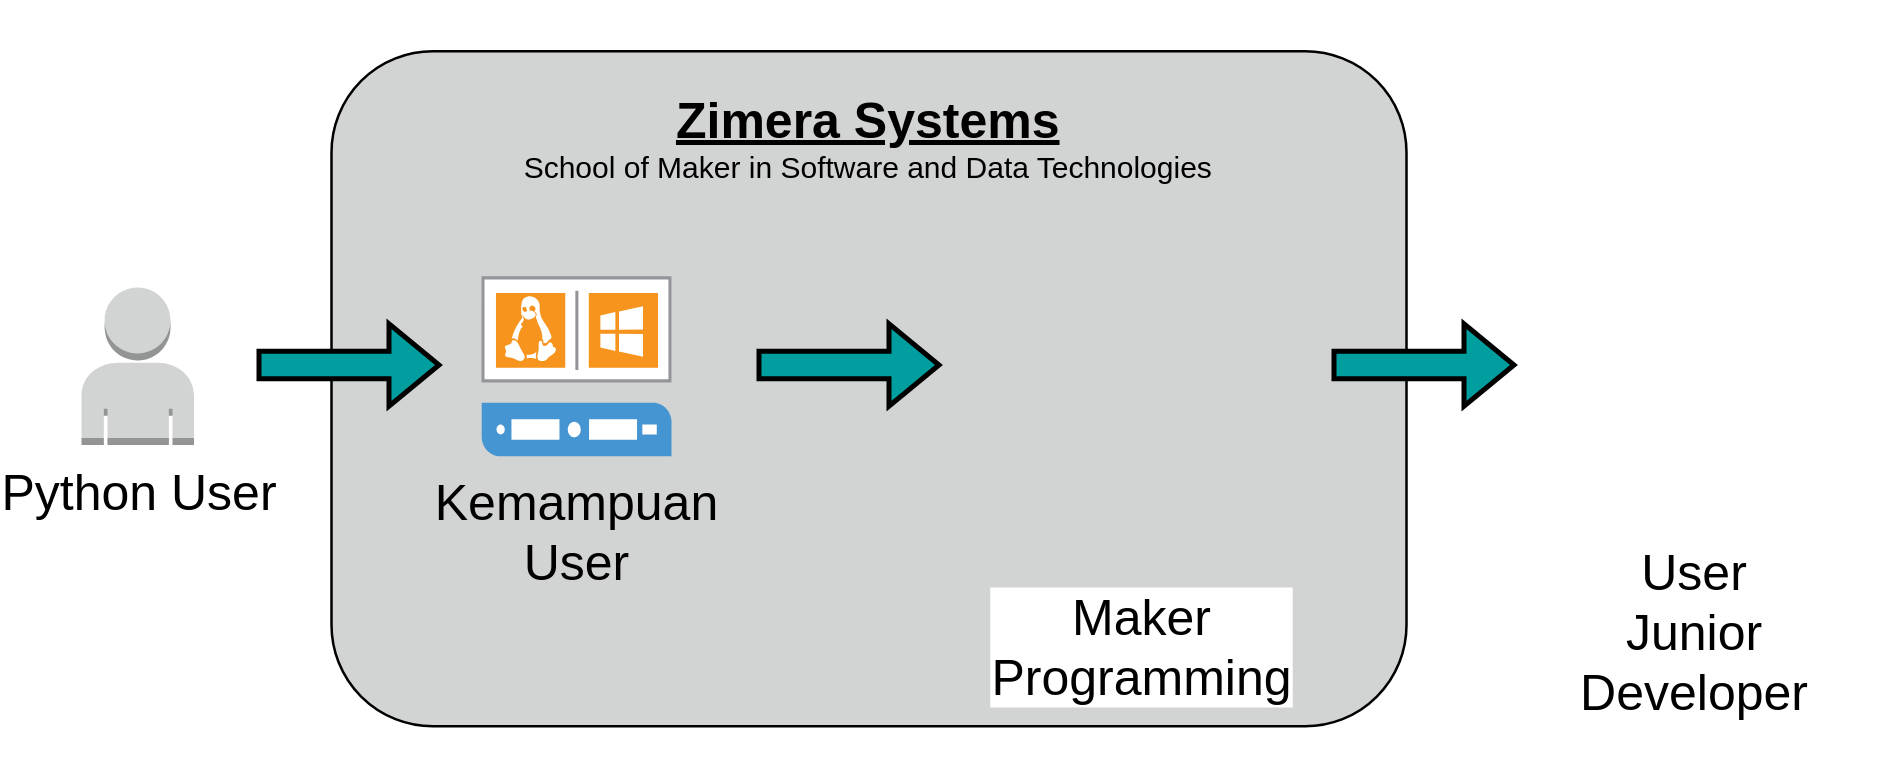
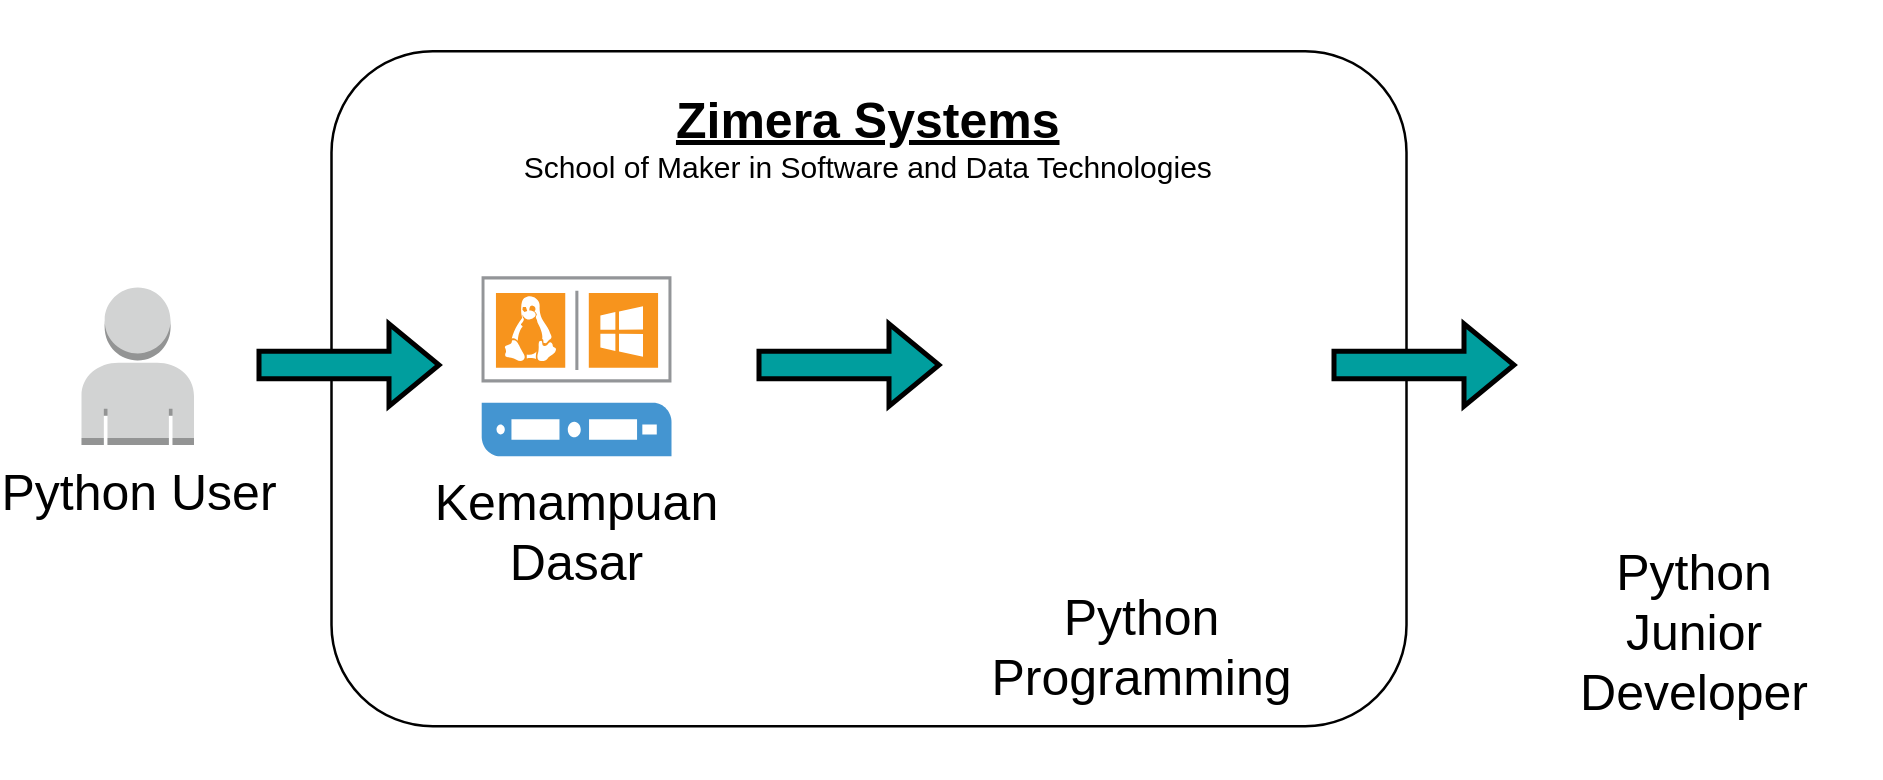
node "Zimera Systems School of Maker in Software and Data Technologies": fillcolor #d2d3d3 -> #ffffff
node "Kemampuan User": label "Kemampuan User" -> "Kemampuan Dasar"
node "User Junior Developer": label "User Junior Developer" -> "Python Junior Developer"
node "Maker Programming": label "Maker Programming" -> "Python Programming"
